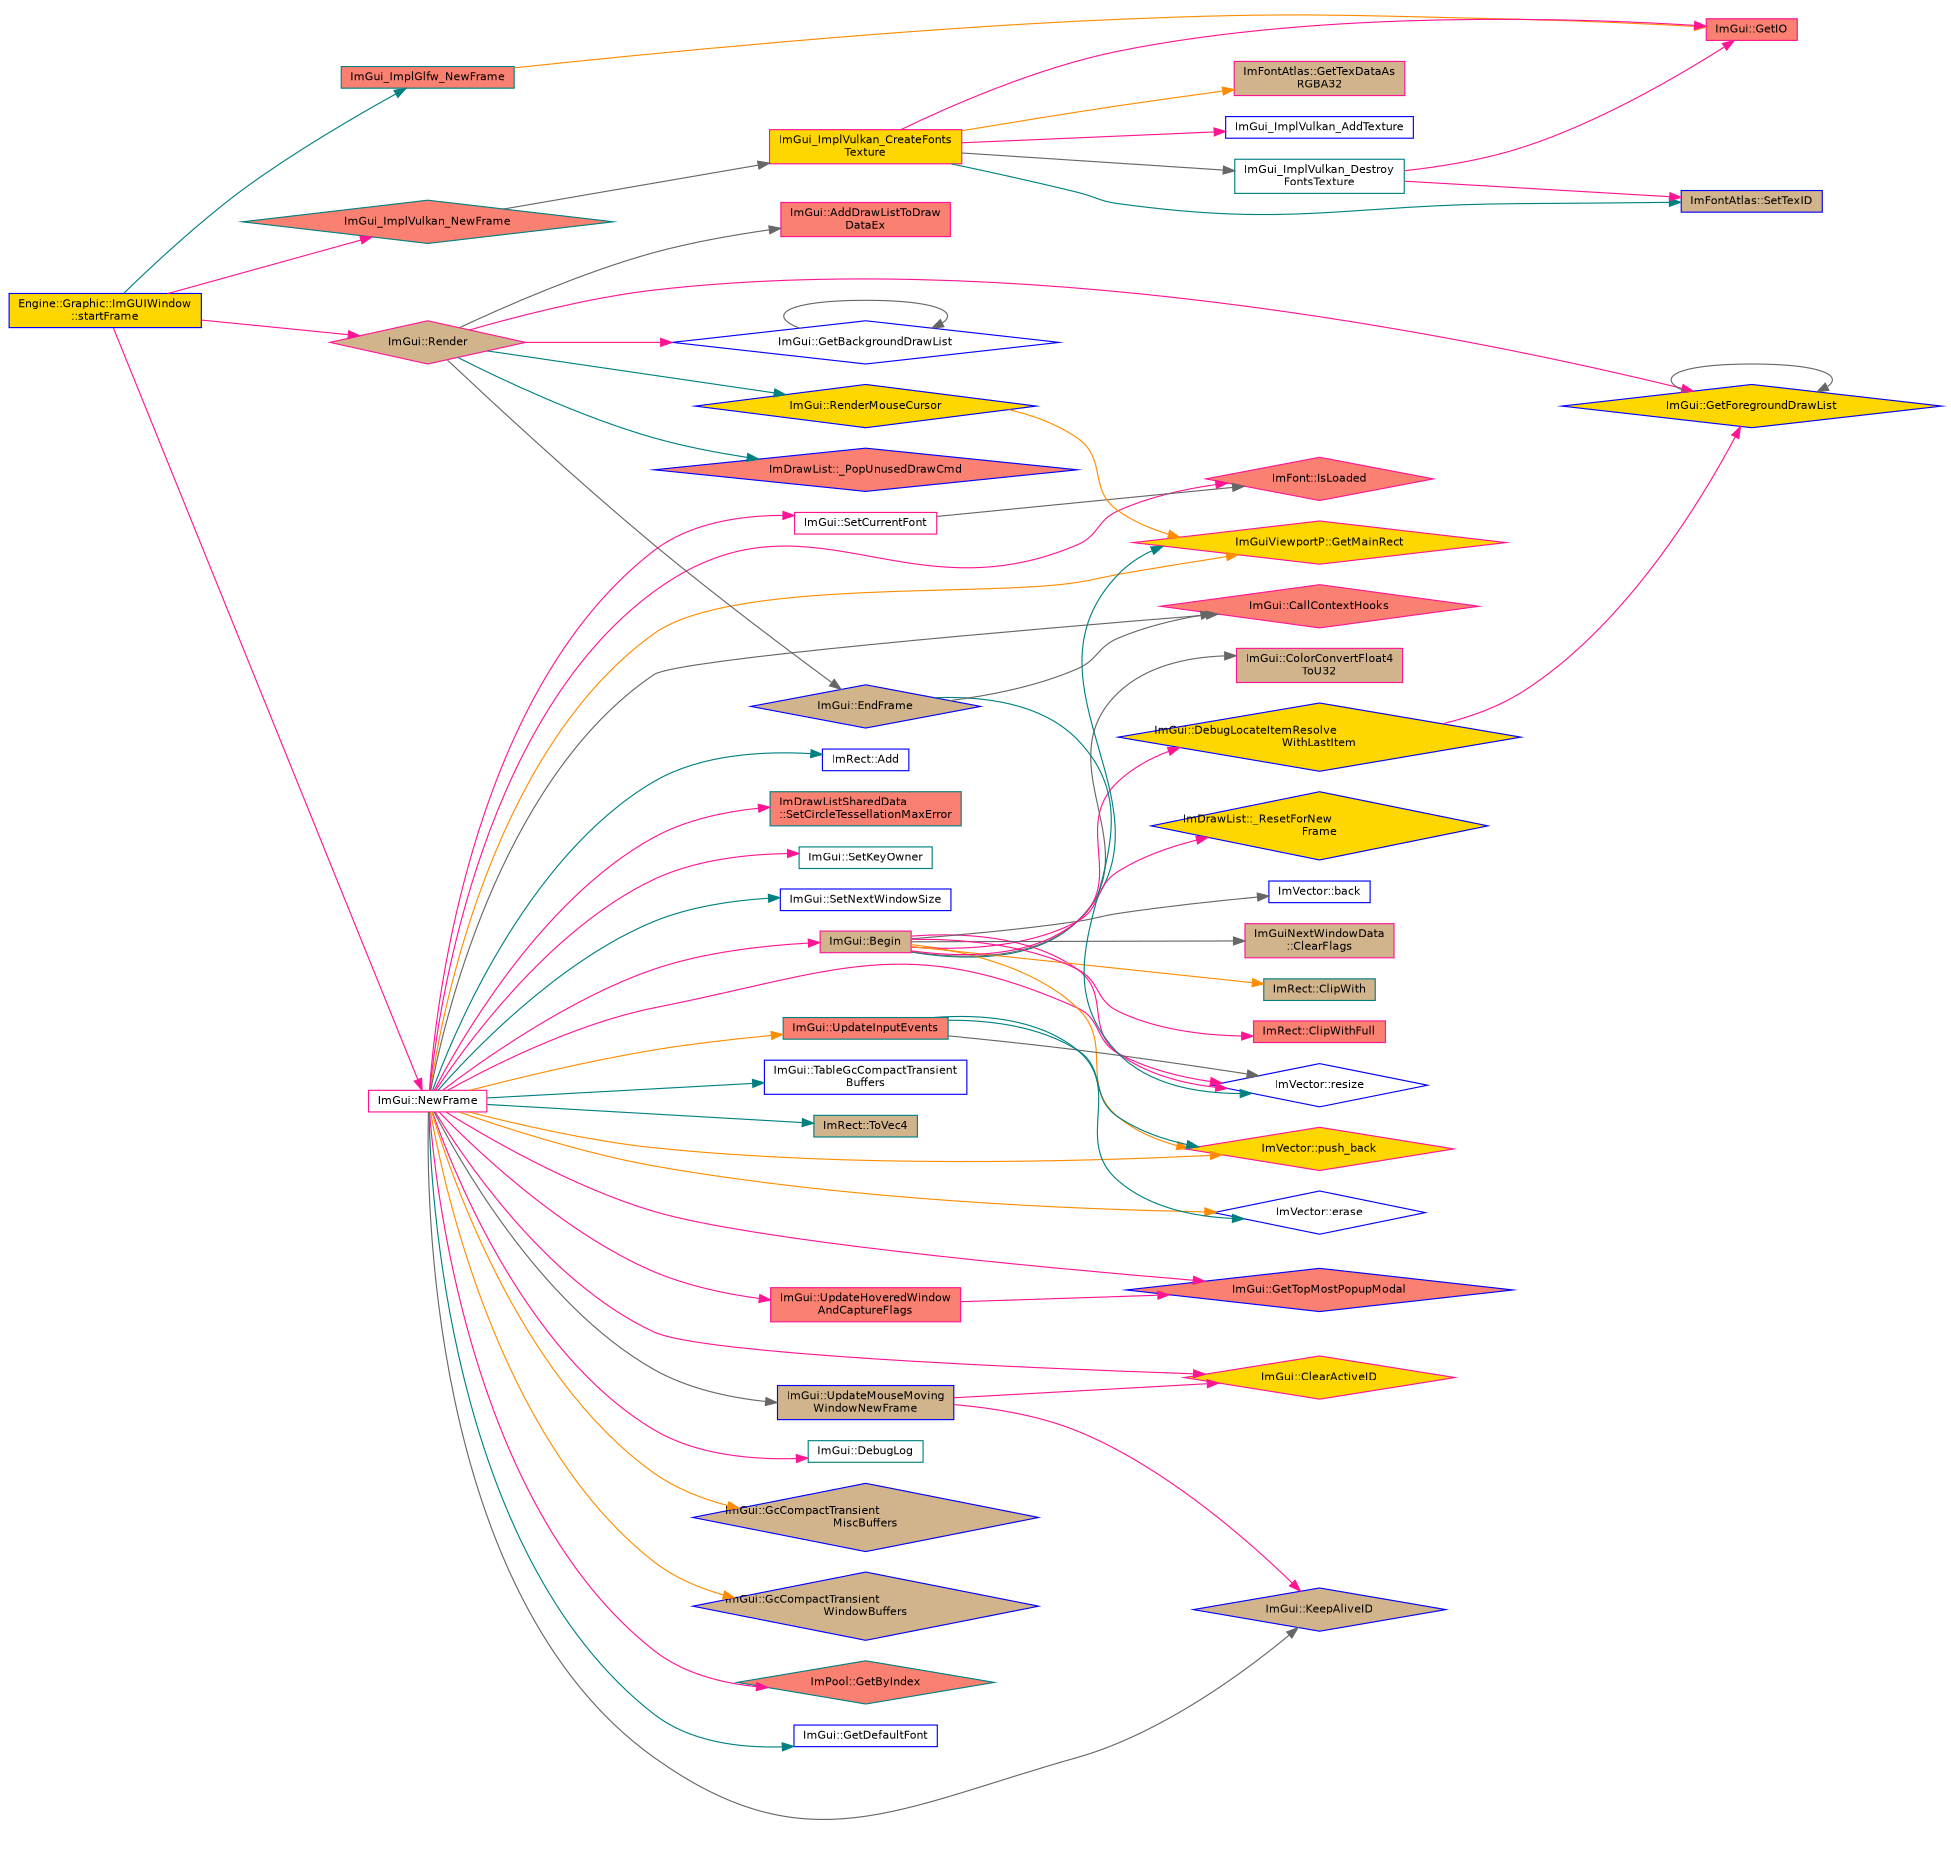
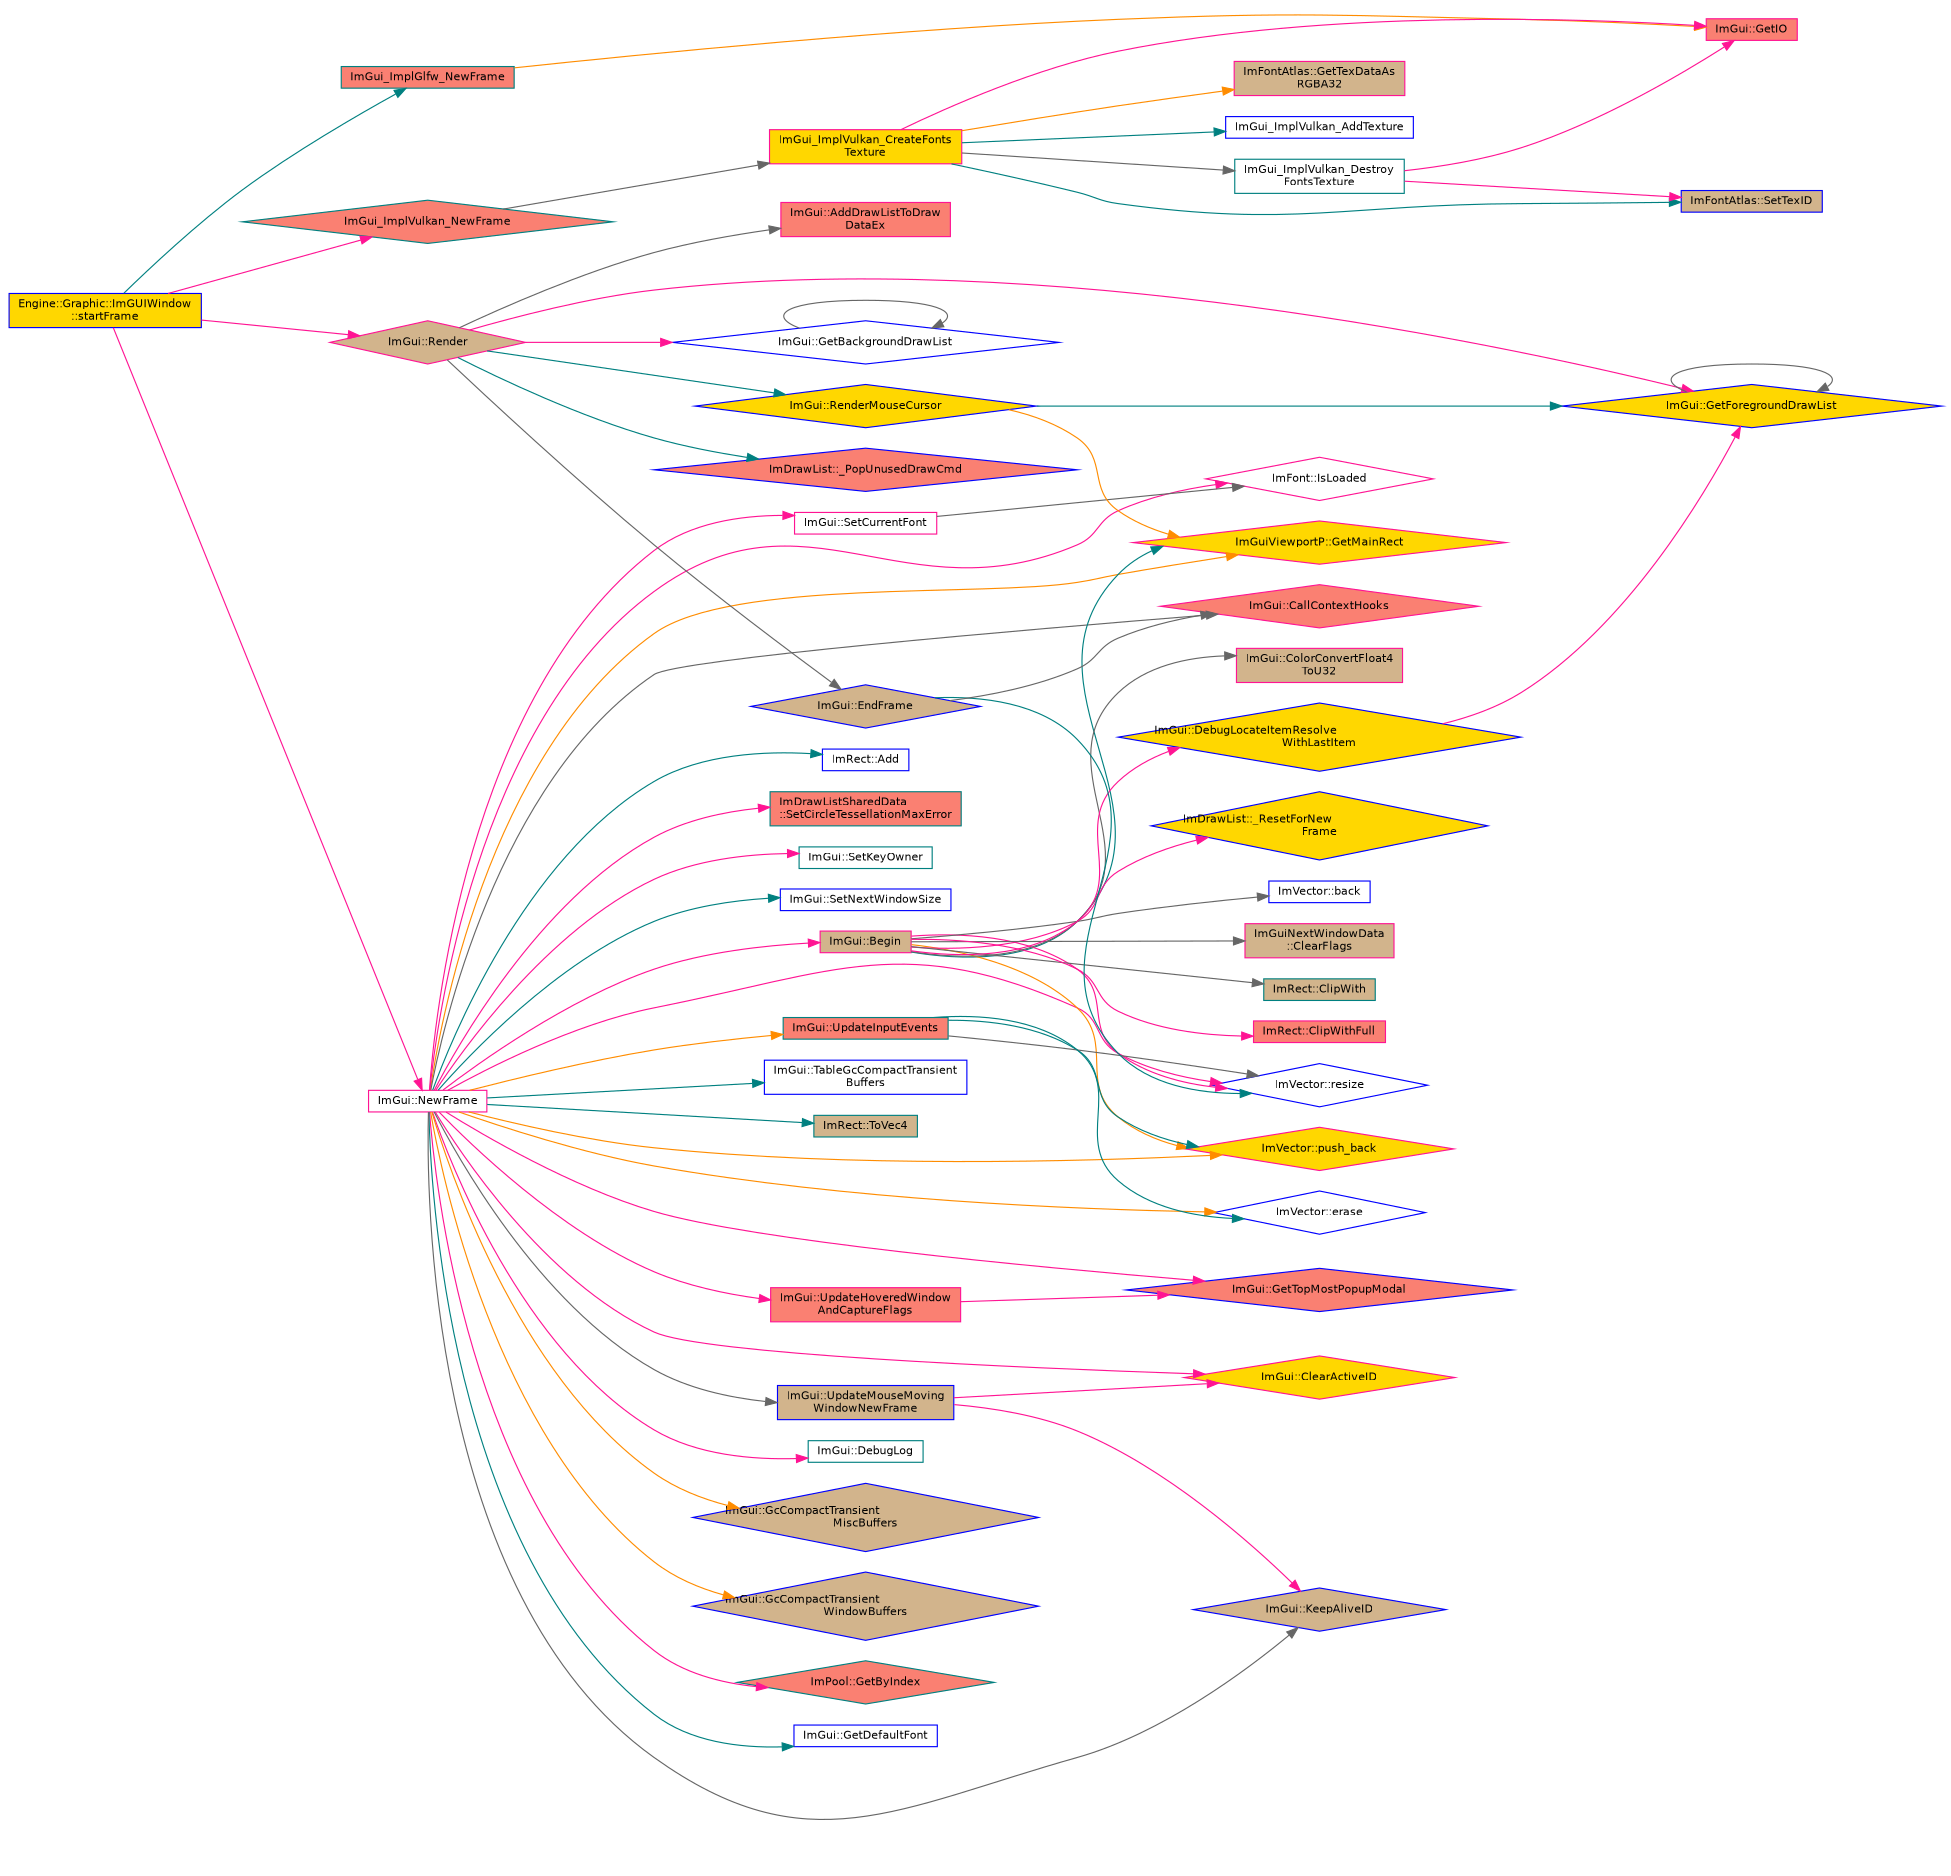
edge "ImGui_ImplVulkan_CreateFonts Texture" -> "ImGui_ImplVulkan_AddTexture": color deeppink -> teal
edge "ImGui::RenderMouseCursor" -> "ImGui::GetForegroundDrawList": added
node "ImFont::IsLoaded": fillcolor salmon -> white
edge "ImGui::Begin" -> "ImRect::ClipWith": color darkorange -> gray40
